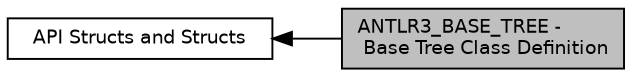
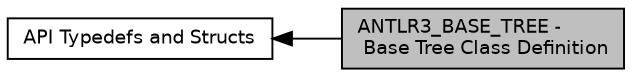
node "API Structs and Structs": label "API Structs and Structs" -> "API Typedefs and Structs"
